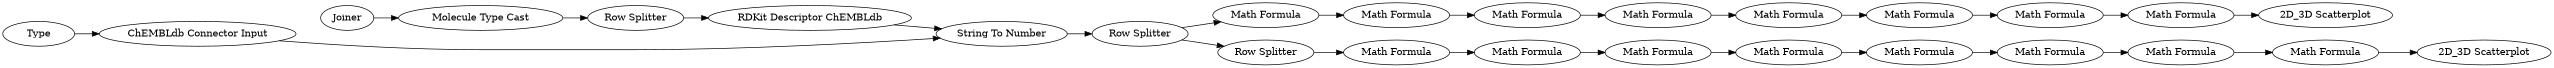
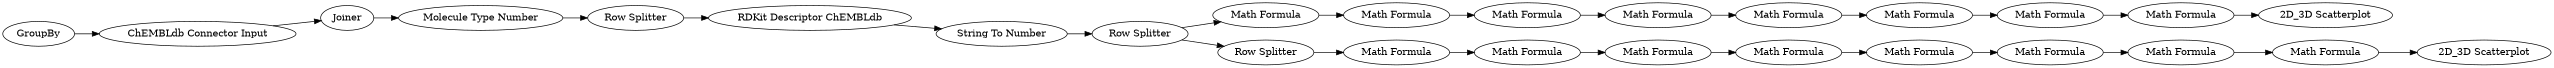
node "Molecule Type Cast": label "Molecule Type Cast" -> "Molecule Type Number"
node "Type": label "Type" -> "GroupBy"
edge "ChEMBLdb Connector Input" -> "String To Number": now "ChEMBLdb Connector Input" -> "Joiner"
